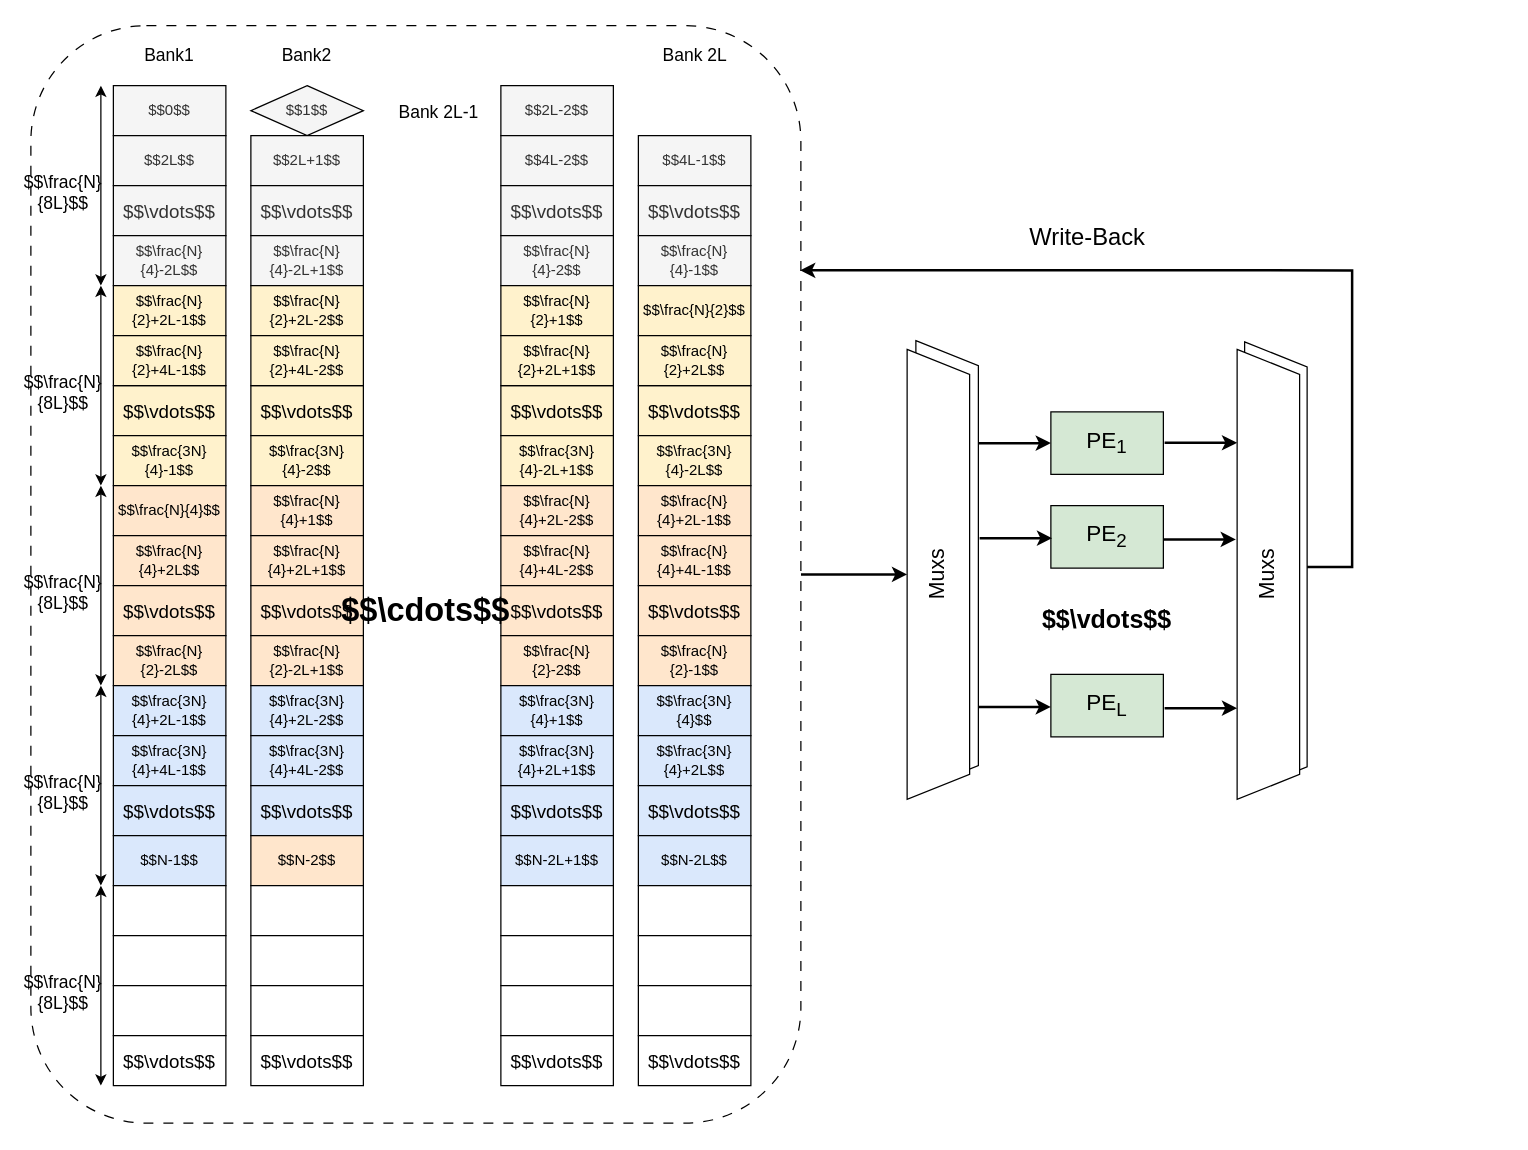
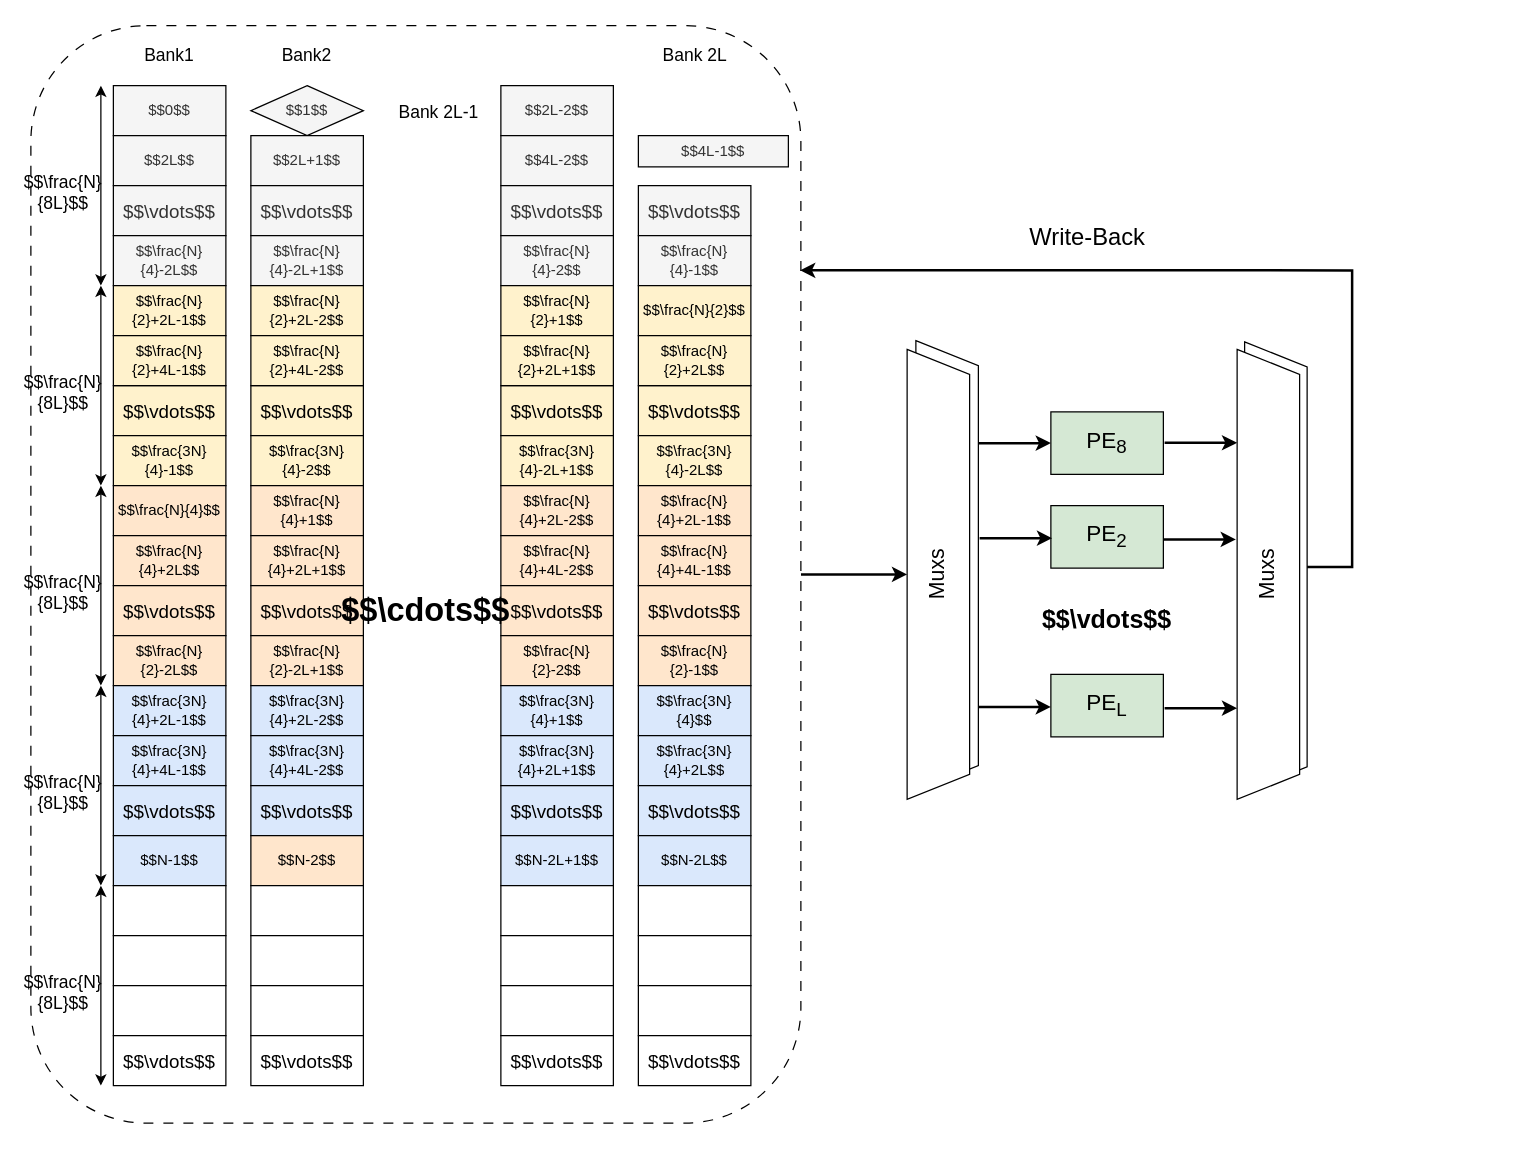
node "$$4L-1$$": size 113x50 -> 150x31
node "PE1": label "PE1" -> "PE8"
